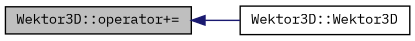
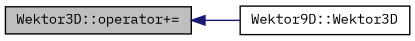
node "Wektor3D::Wektor3D": label "Wektor3D::Wektor3D" -> "Wektor9D::Wektor3D"
